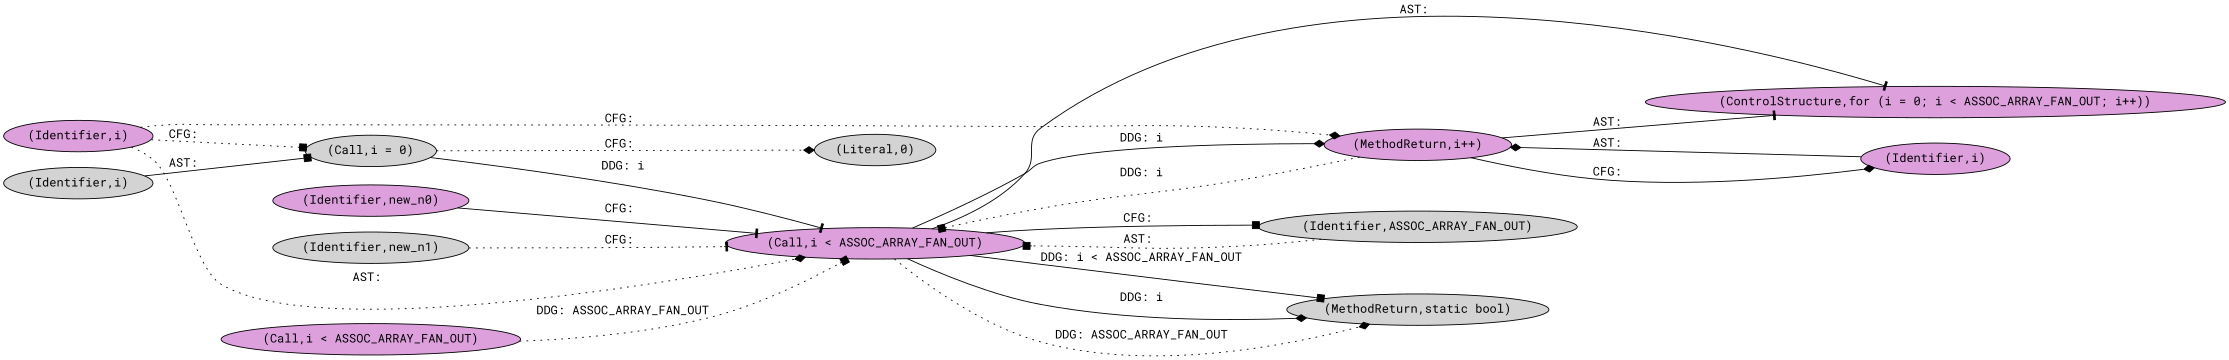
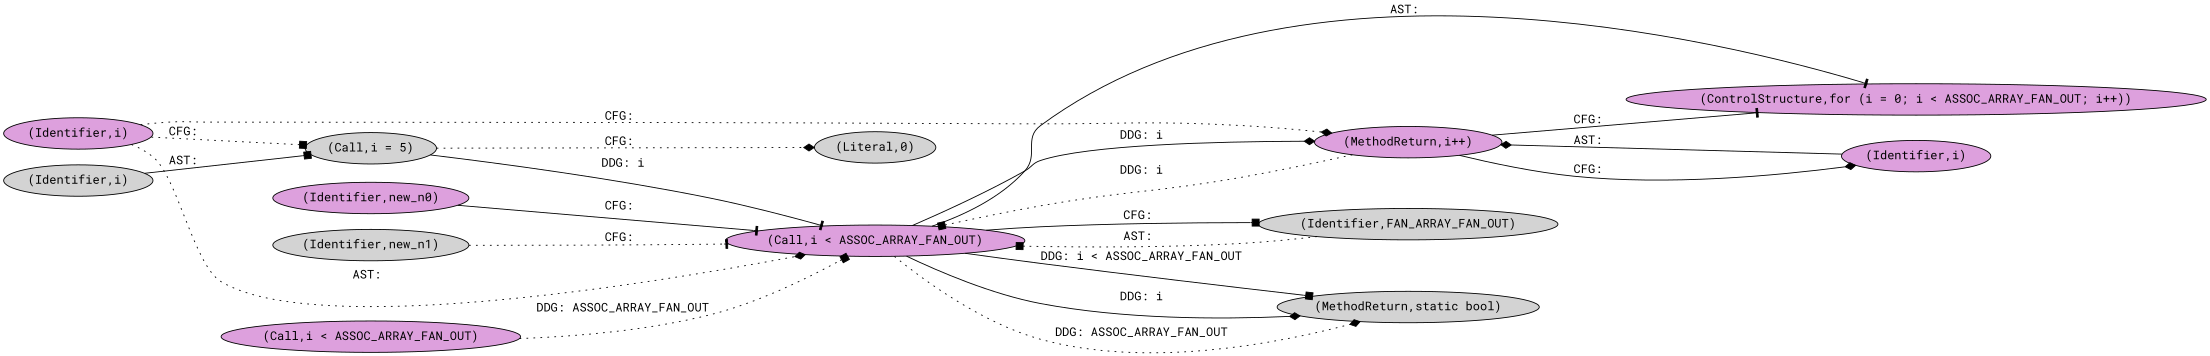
edge "(MethodReturn,i++)" -> "(ControlStructure,for (i = 0; i < ASSOC_ARRAY_FAN_OUT; i++))": label "AST: " -> "CFG: "
node "(Call,i = 0)": label "(Call,i = 0)" -> "(Call,i = 5)"
node "(Identifier,ASSOC_ARRAY_FAN_OUT)": label "(Identifier,ASSOC_ARRAY_FAN_OUT)" -> "(Identifier,FAN_ARRAY_FAN_OUT)"
